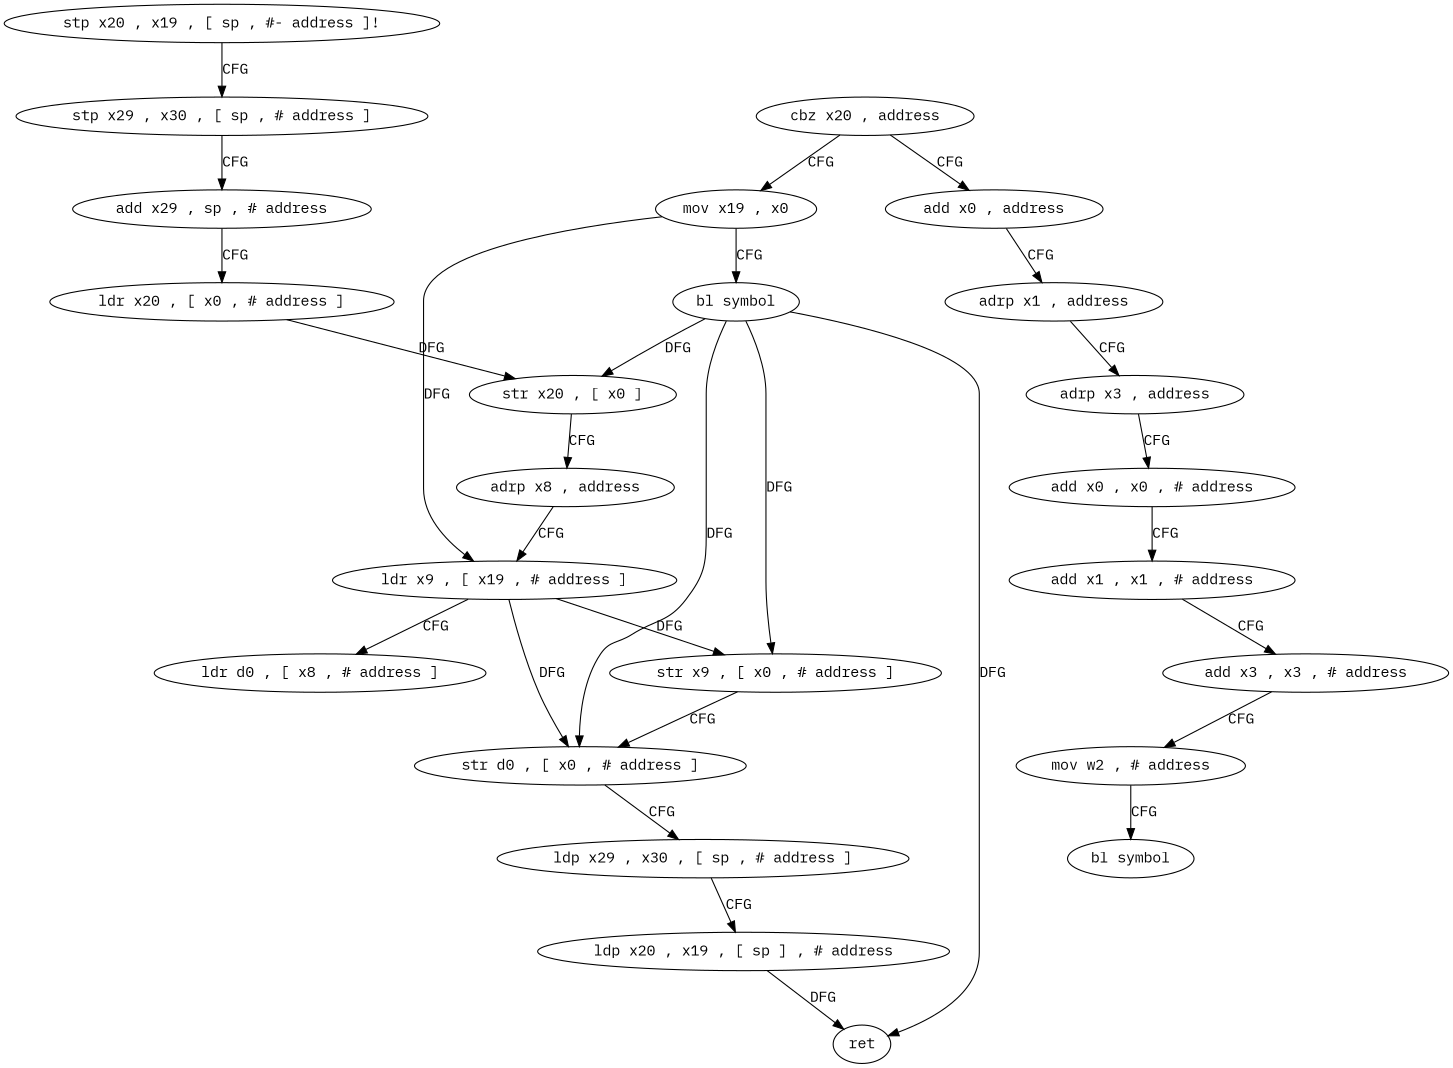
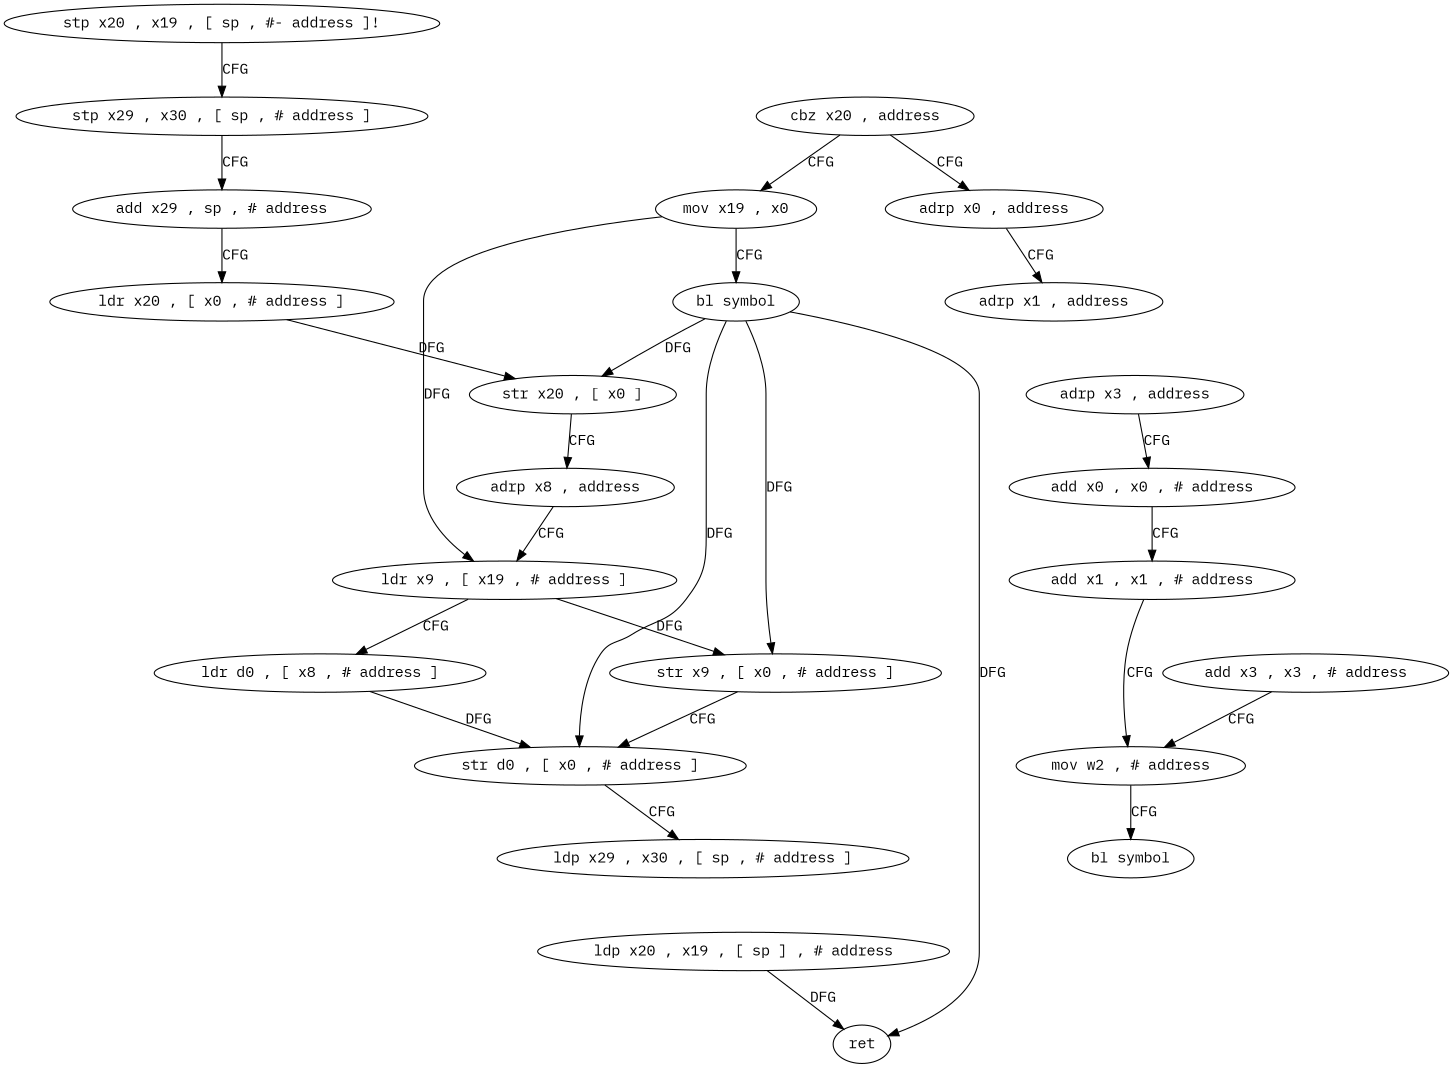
node "add x0 , address": label "add x0 , address" -> "adrp x0 , address"
edge "adrp x1 , address" -> "adrp x3 , address": removed, label "CFG"
edge "add x1 , x1 , # address" -> "add x3 , x3 , # address": now "add x1 , x1 , # address" -> "mov w2 , # address"
edge "ldr x9 , [ x19 , # address ]" -> "str d0 , [ x0 , # address ]": now "ldr d0 , [ x8 , # address ]" -> "str d0 , [ x0 , # address ]"
edge "ldp x29 , x30 , [ sp , # address ]" -> "ldp x20 , x19 , [ sp ] , # address": removed, label "CFG"
